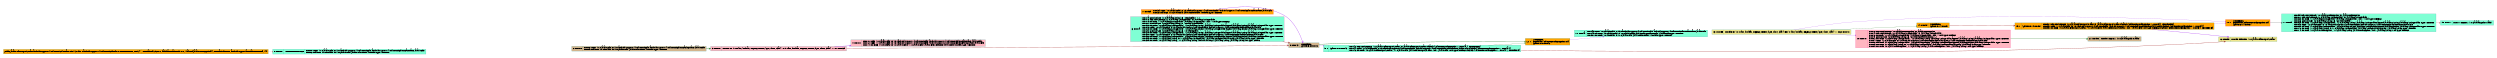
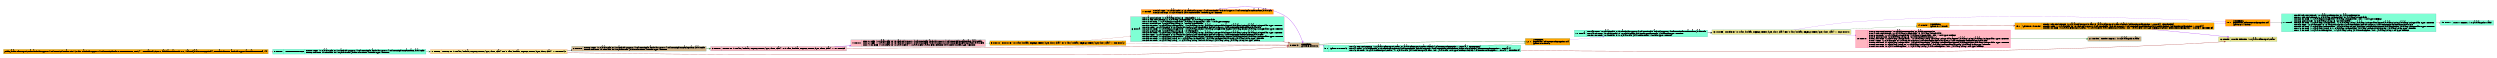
edge "11: 0x004a" -> "13: 0x0055": added
node "5: 0x0018": added
node "1: 0x0006": added
